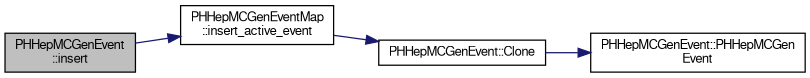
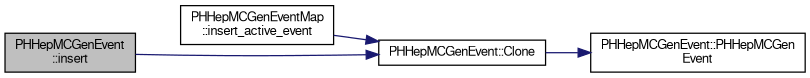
edge "PHHepMCGenEvent ::insert" -> "PHHepMCGenEventMap ::insert_active_event": now "PHHepMCGenEvent ::insert" -> "PHHepMCGenEvent::Clone"
